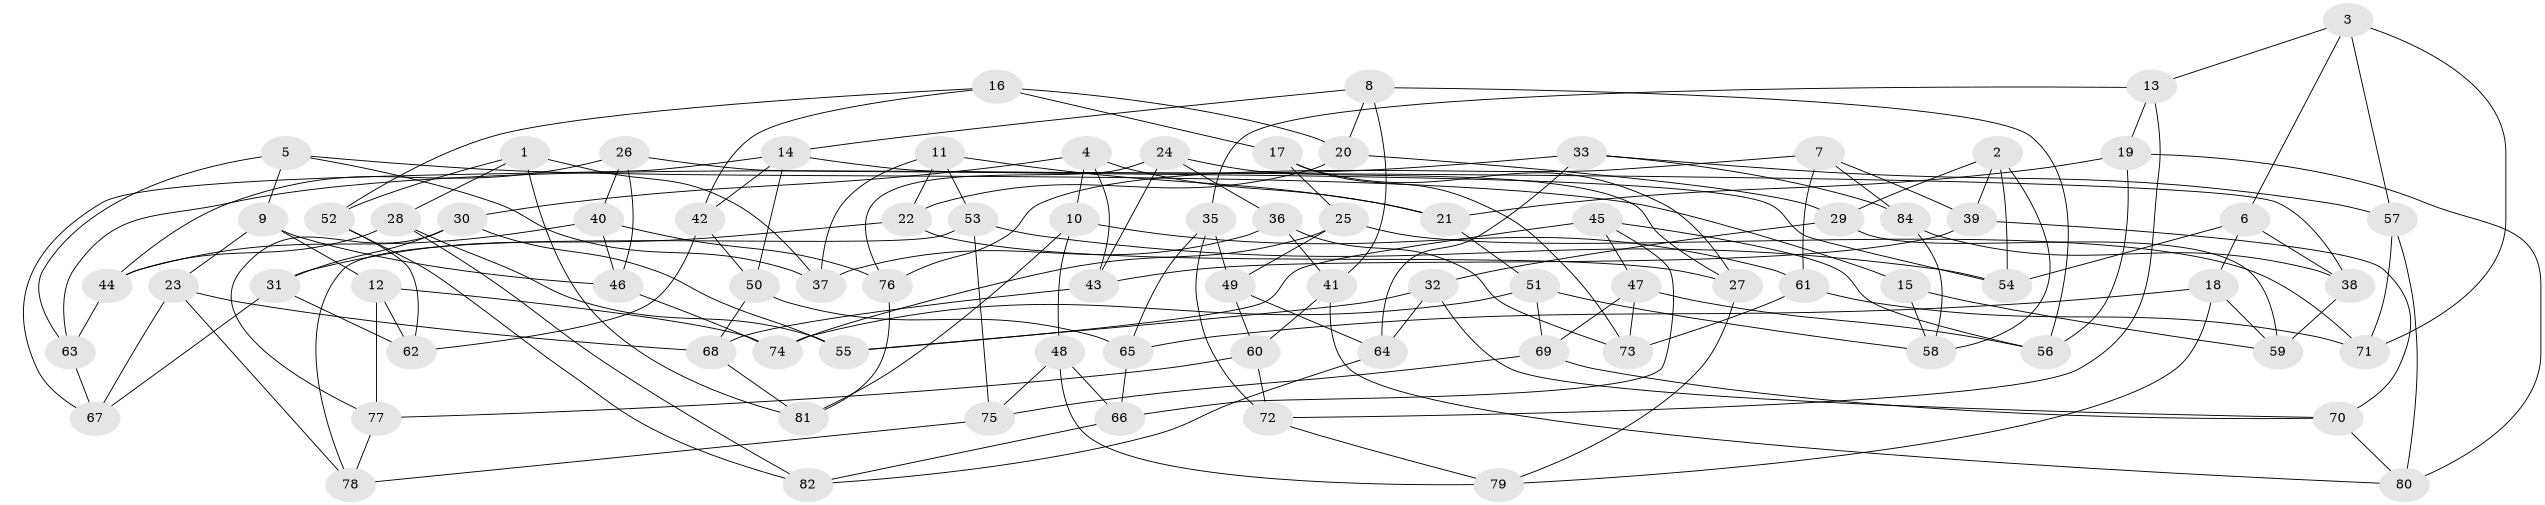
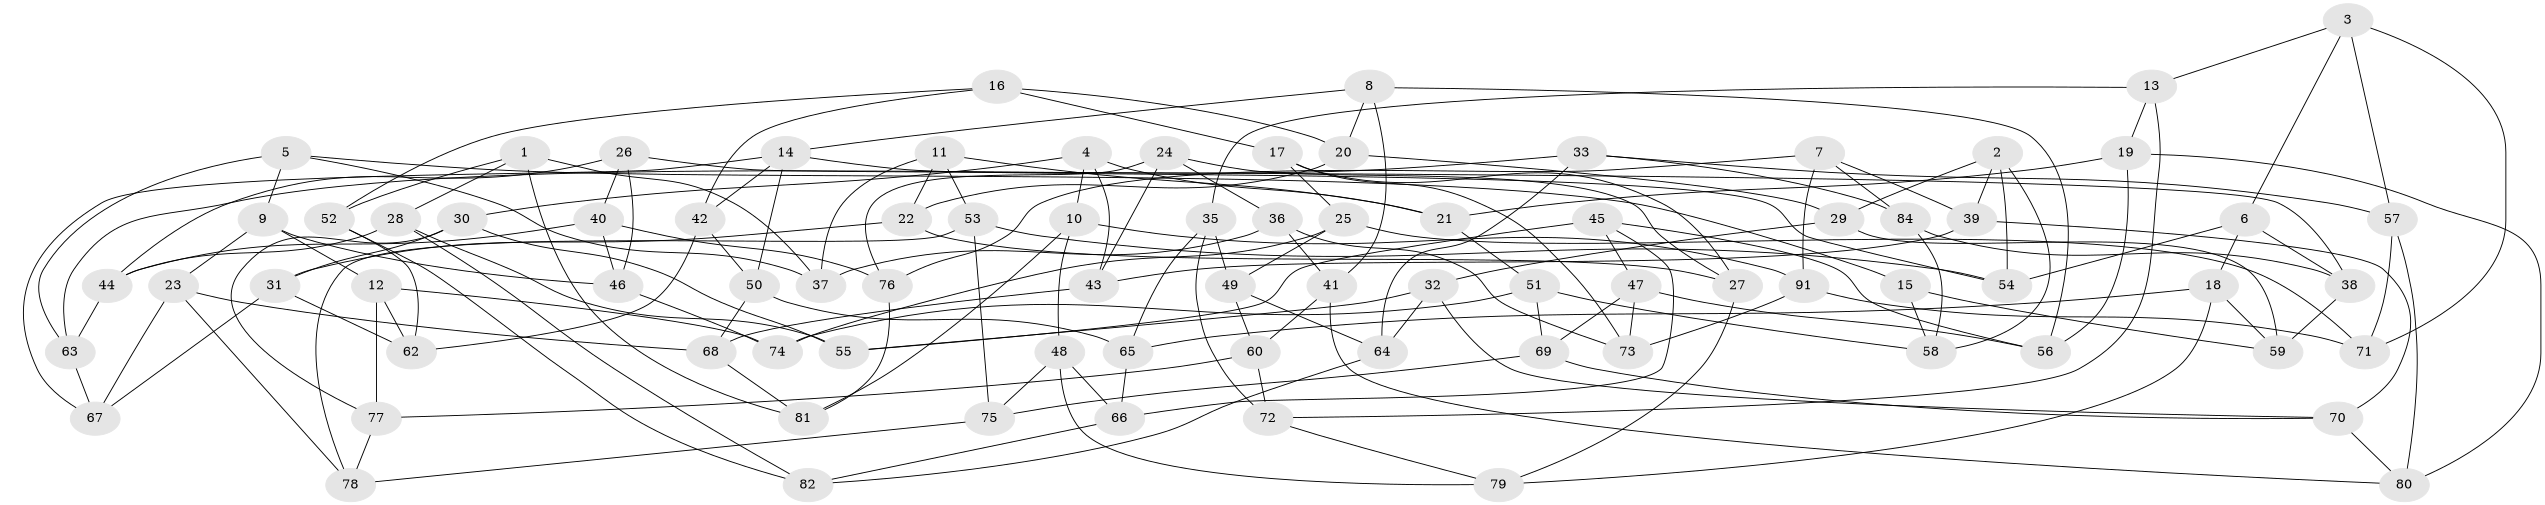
node "61": label "61" -> "91"
